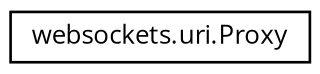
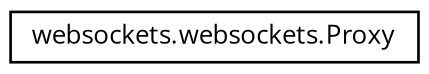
node "websockets.uri.Proxy": label "websockets.uri.Proxy" -> "websockets.websockets.Proxy"
